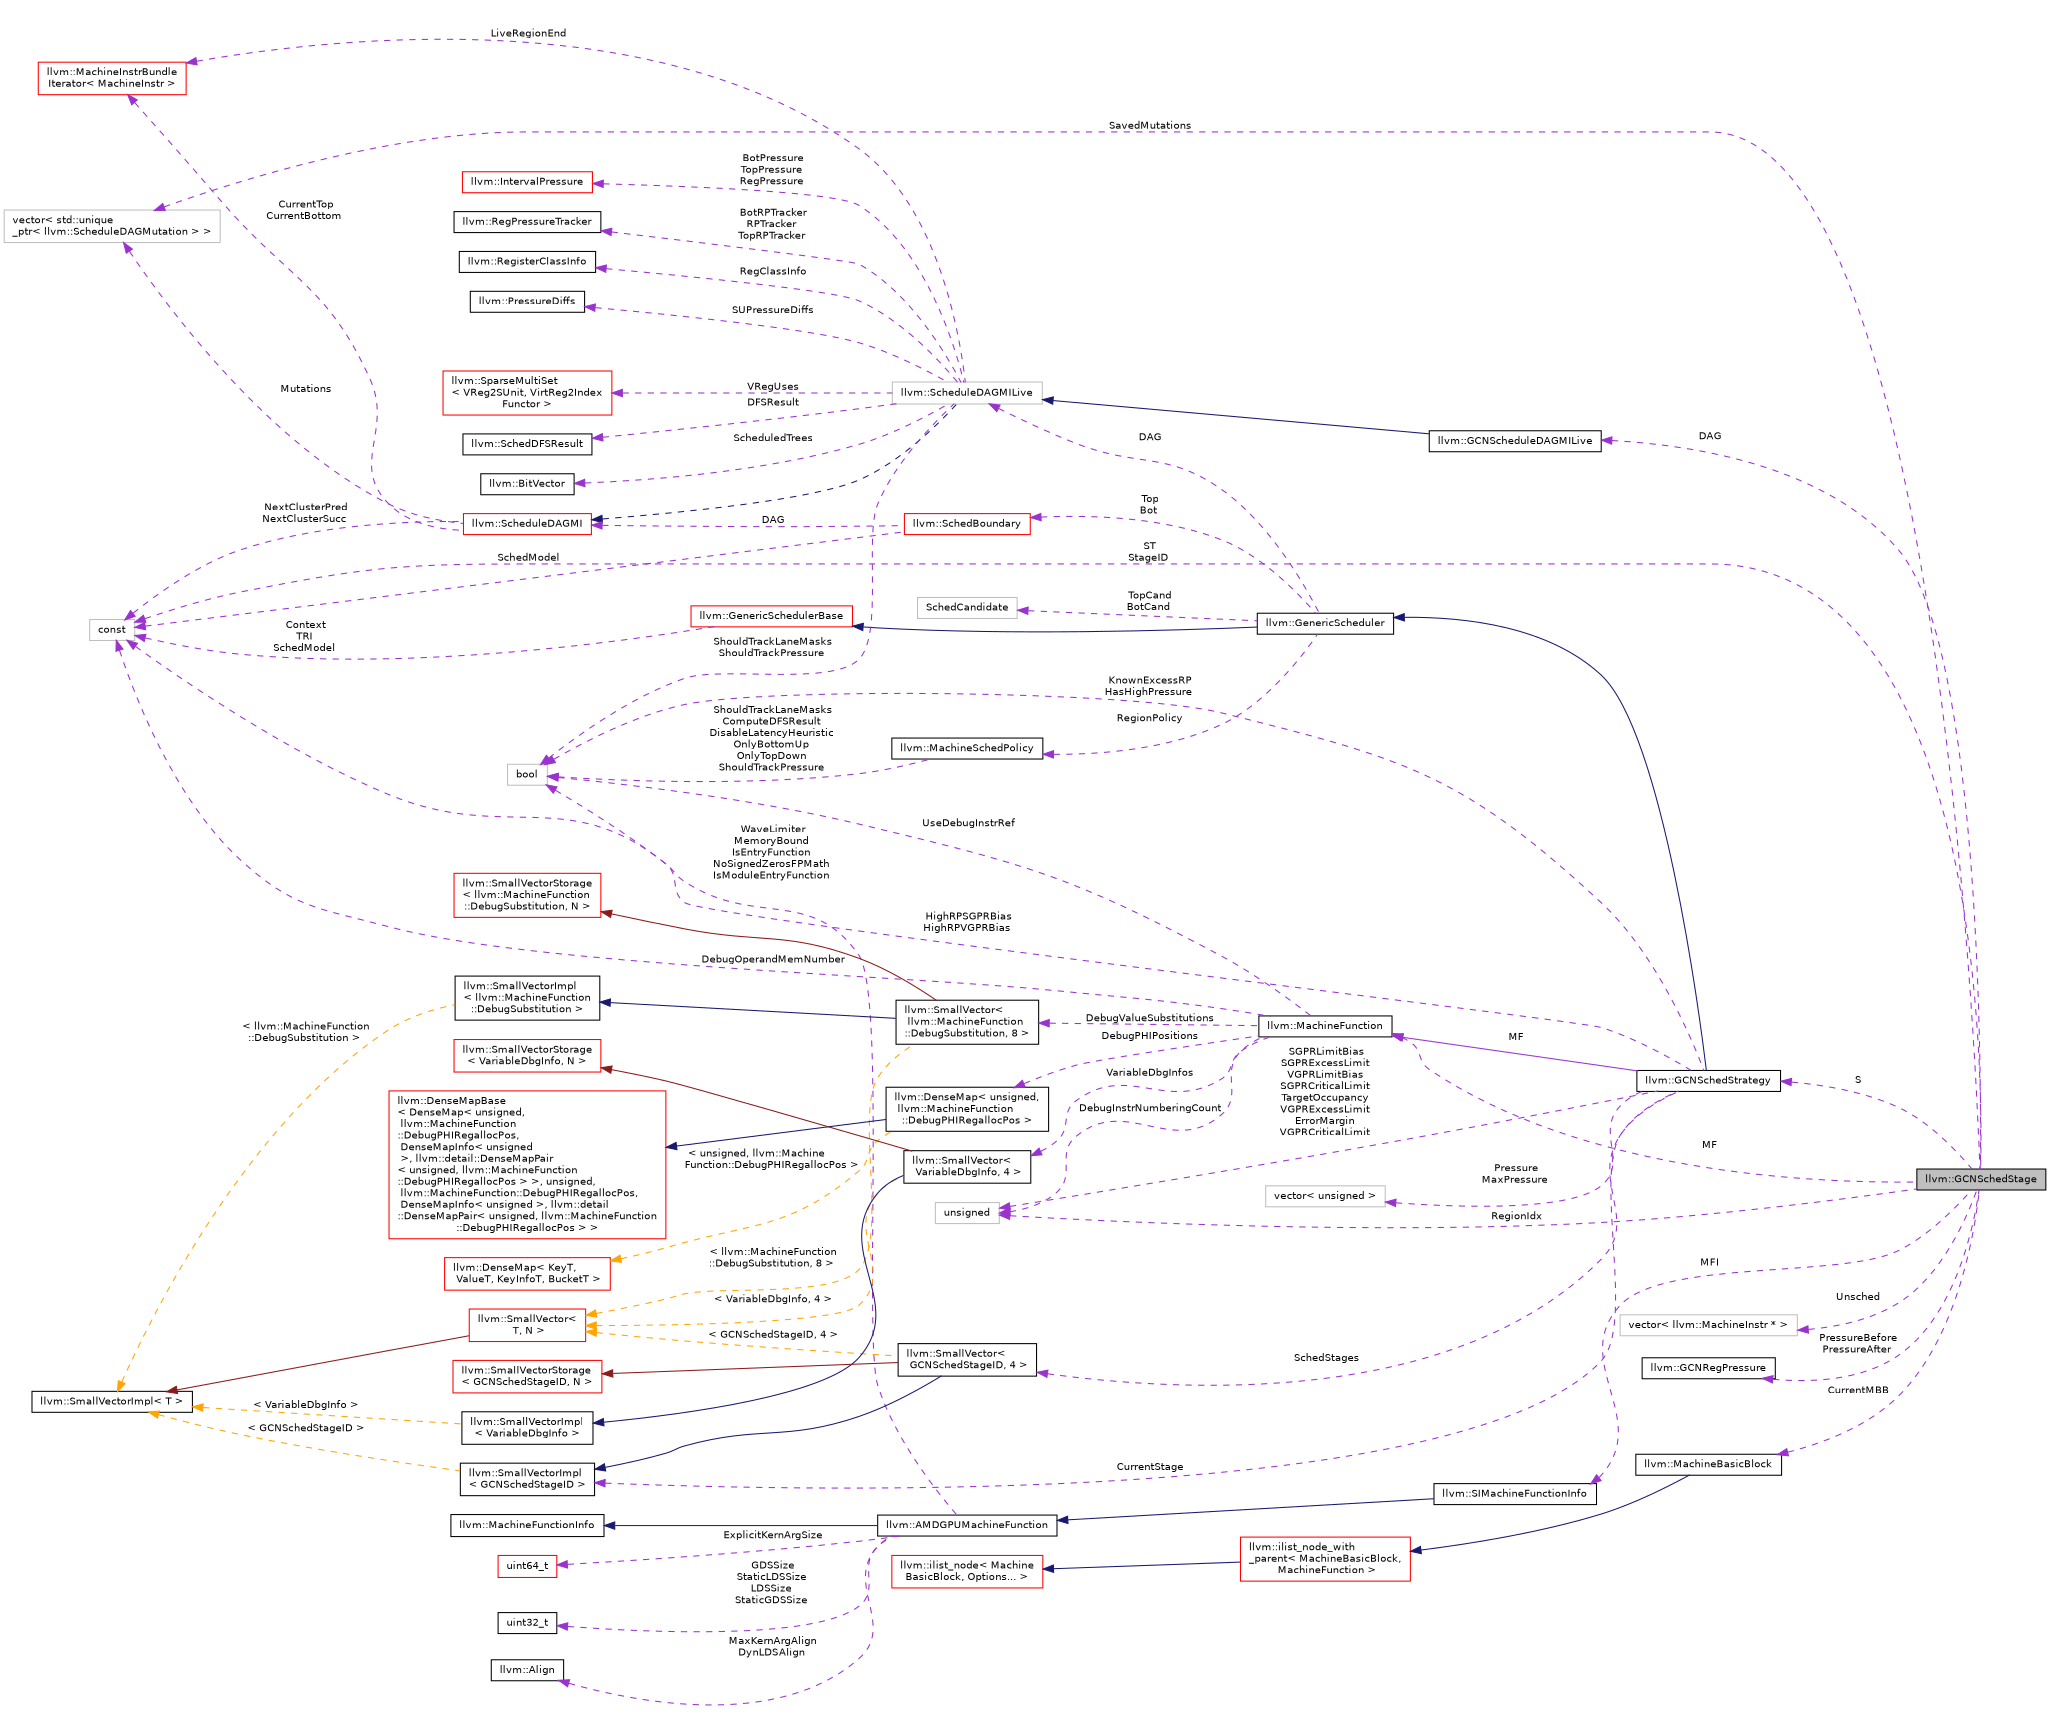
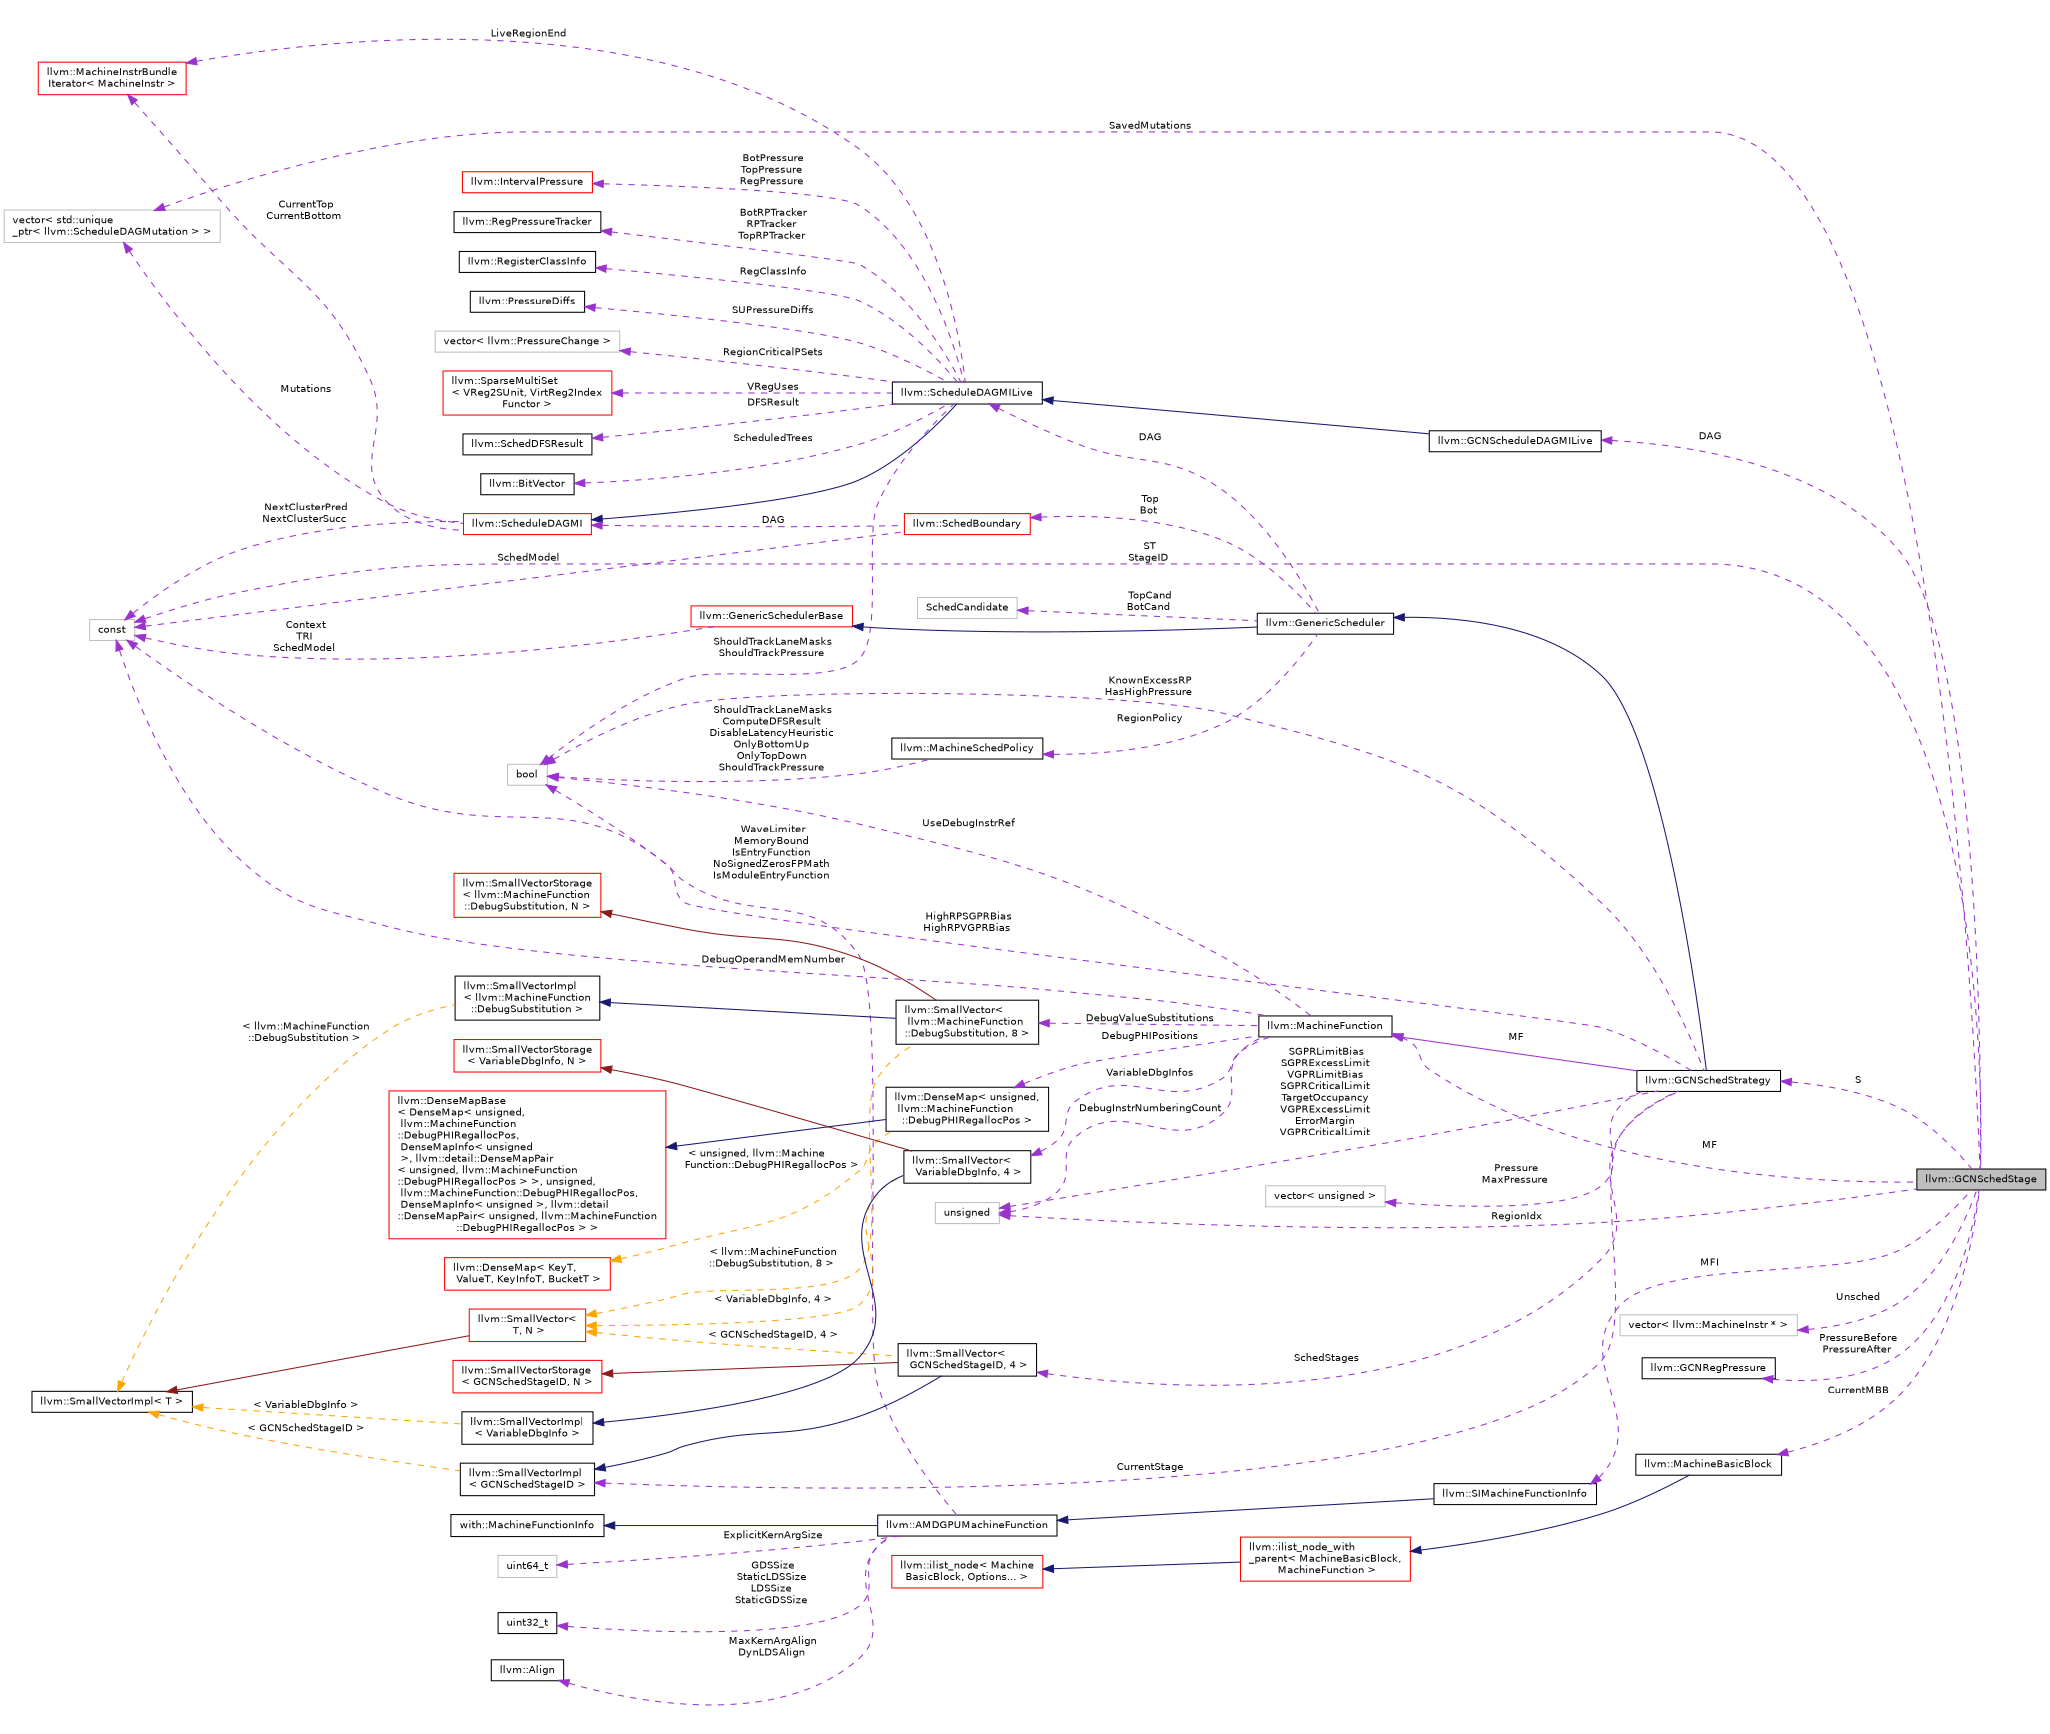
node "vector< llvm::PressureChange >": added
node "llvm::ScheduleDAGMILive": color grey75 -> black
edge "llvm::ScheduleDAGMILive" -> "llvm::ScheduleDAGMI": style dashed -> solid
node "llvm::MachineFunctionInfo": label "llvm::MachineFunctionInfo" -> "with::MachineFunctionInfo"
node "uint64_t": color red -> grey75
